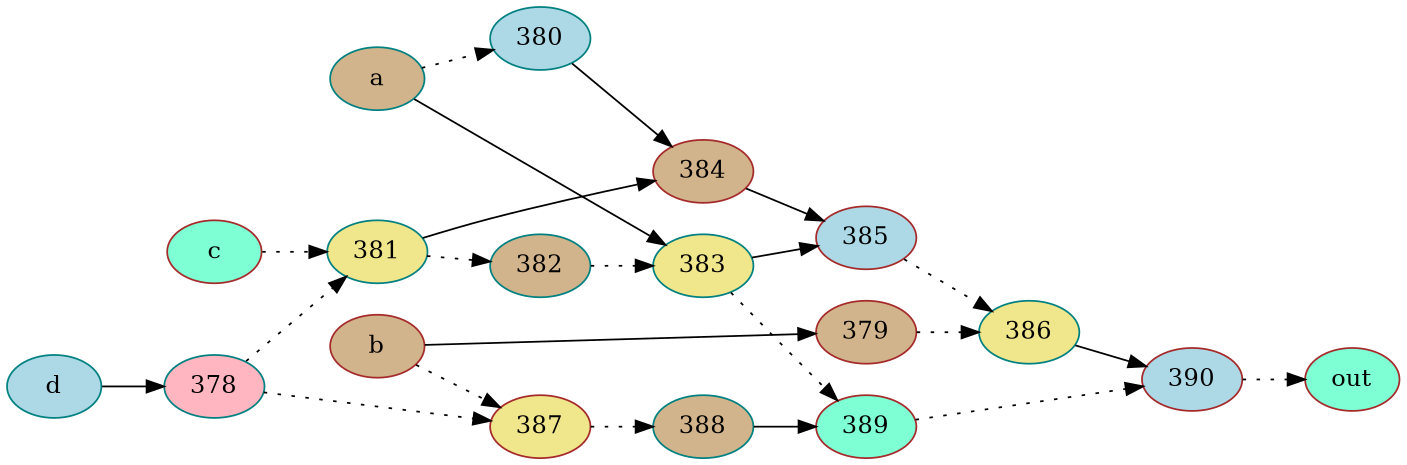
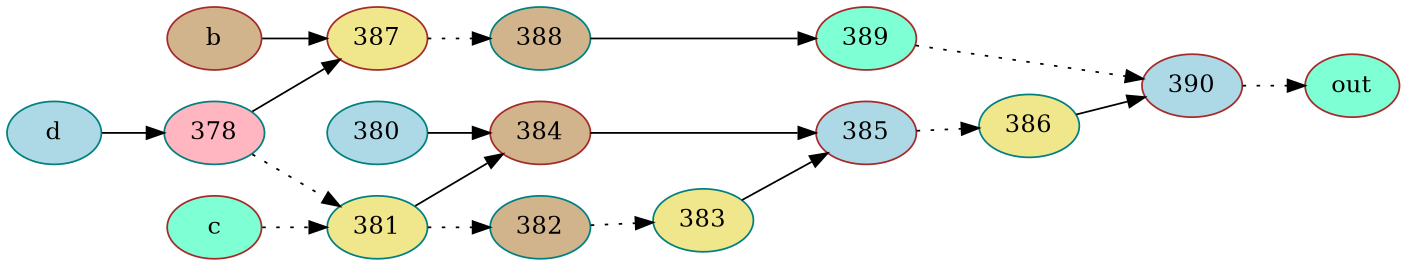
node "a": removed
node "379": removed
edge "383" -> "389": removed
edge "b" -> "387": style dotted -> solid
edge "378" -> "387": style dotted -> solid
